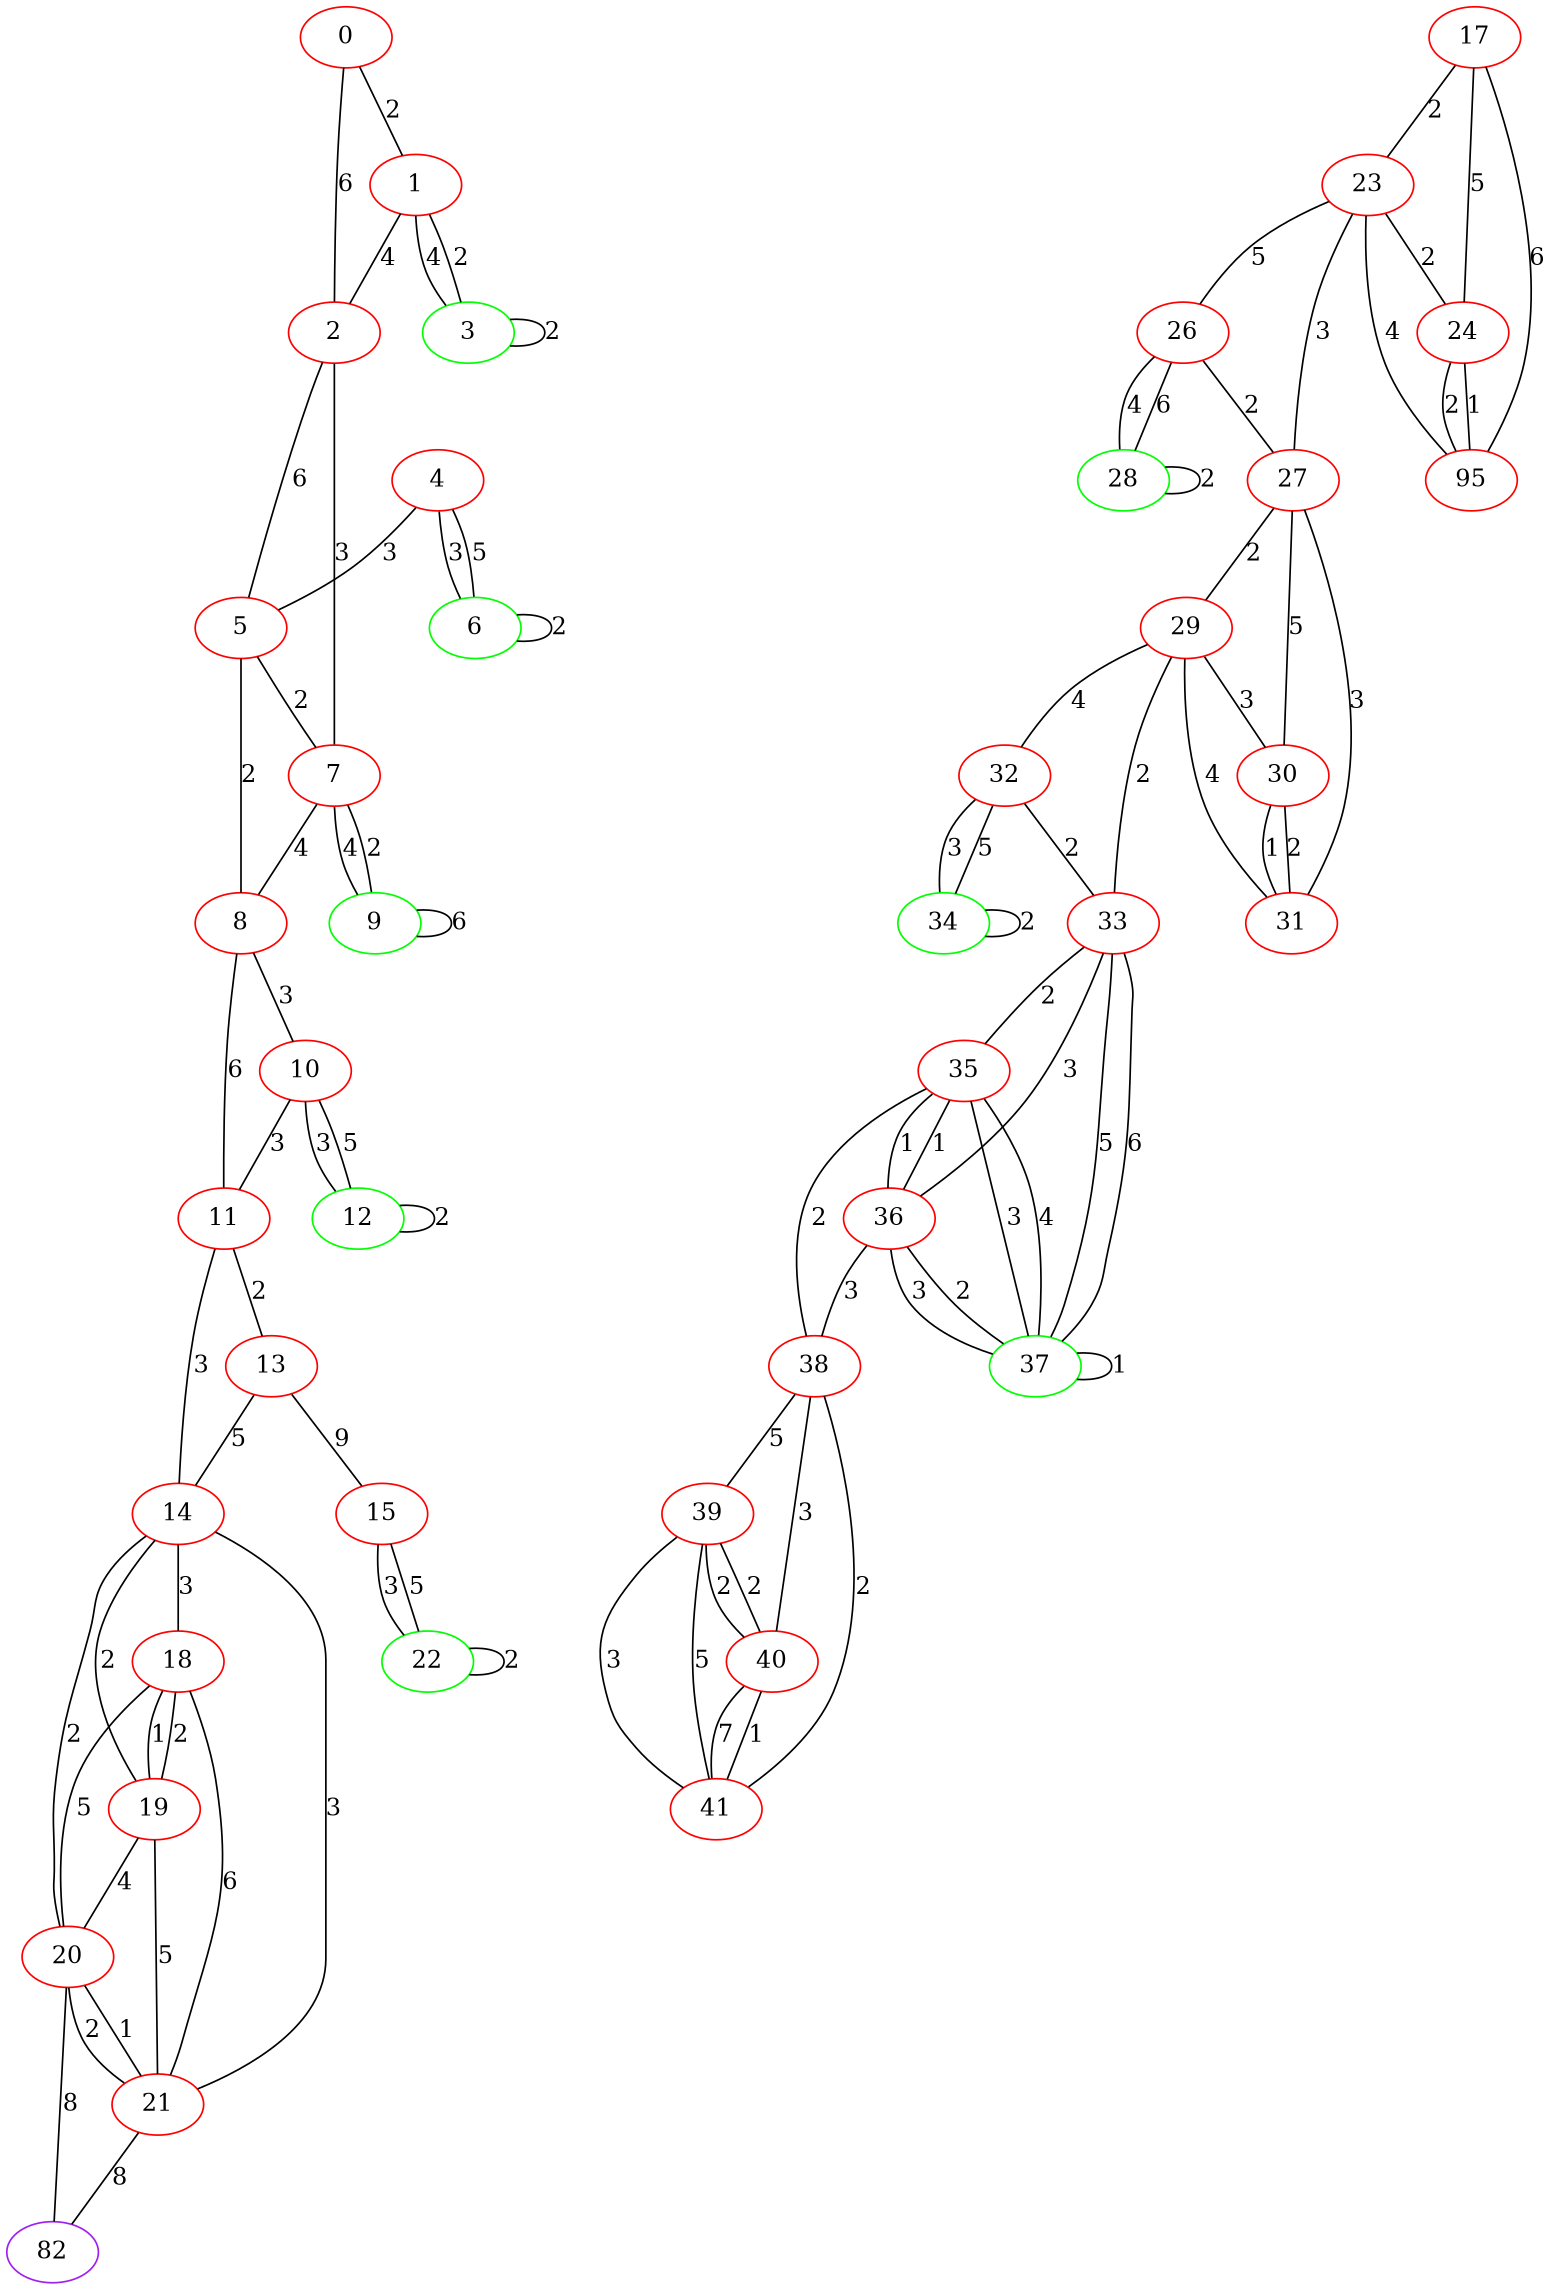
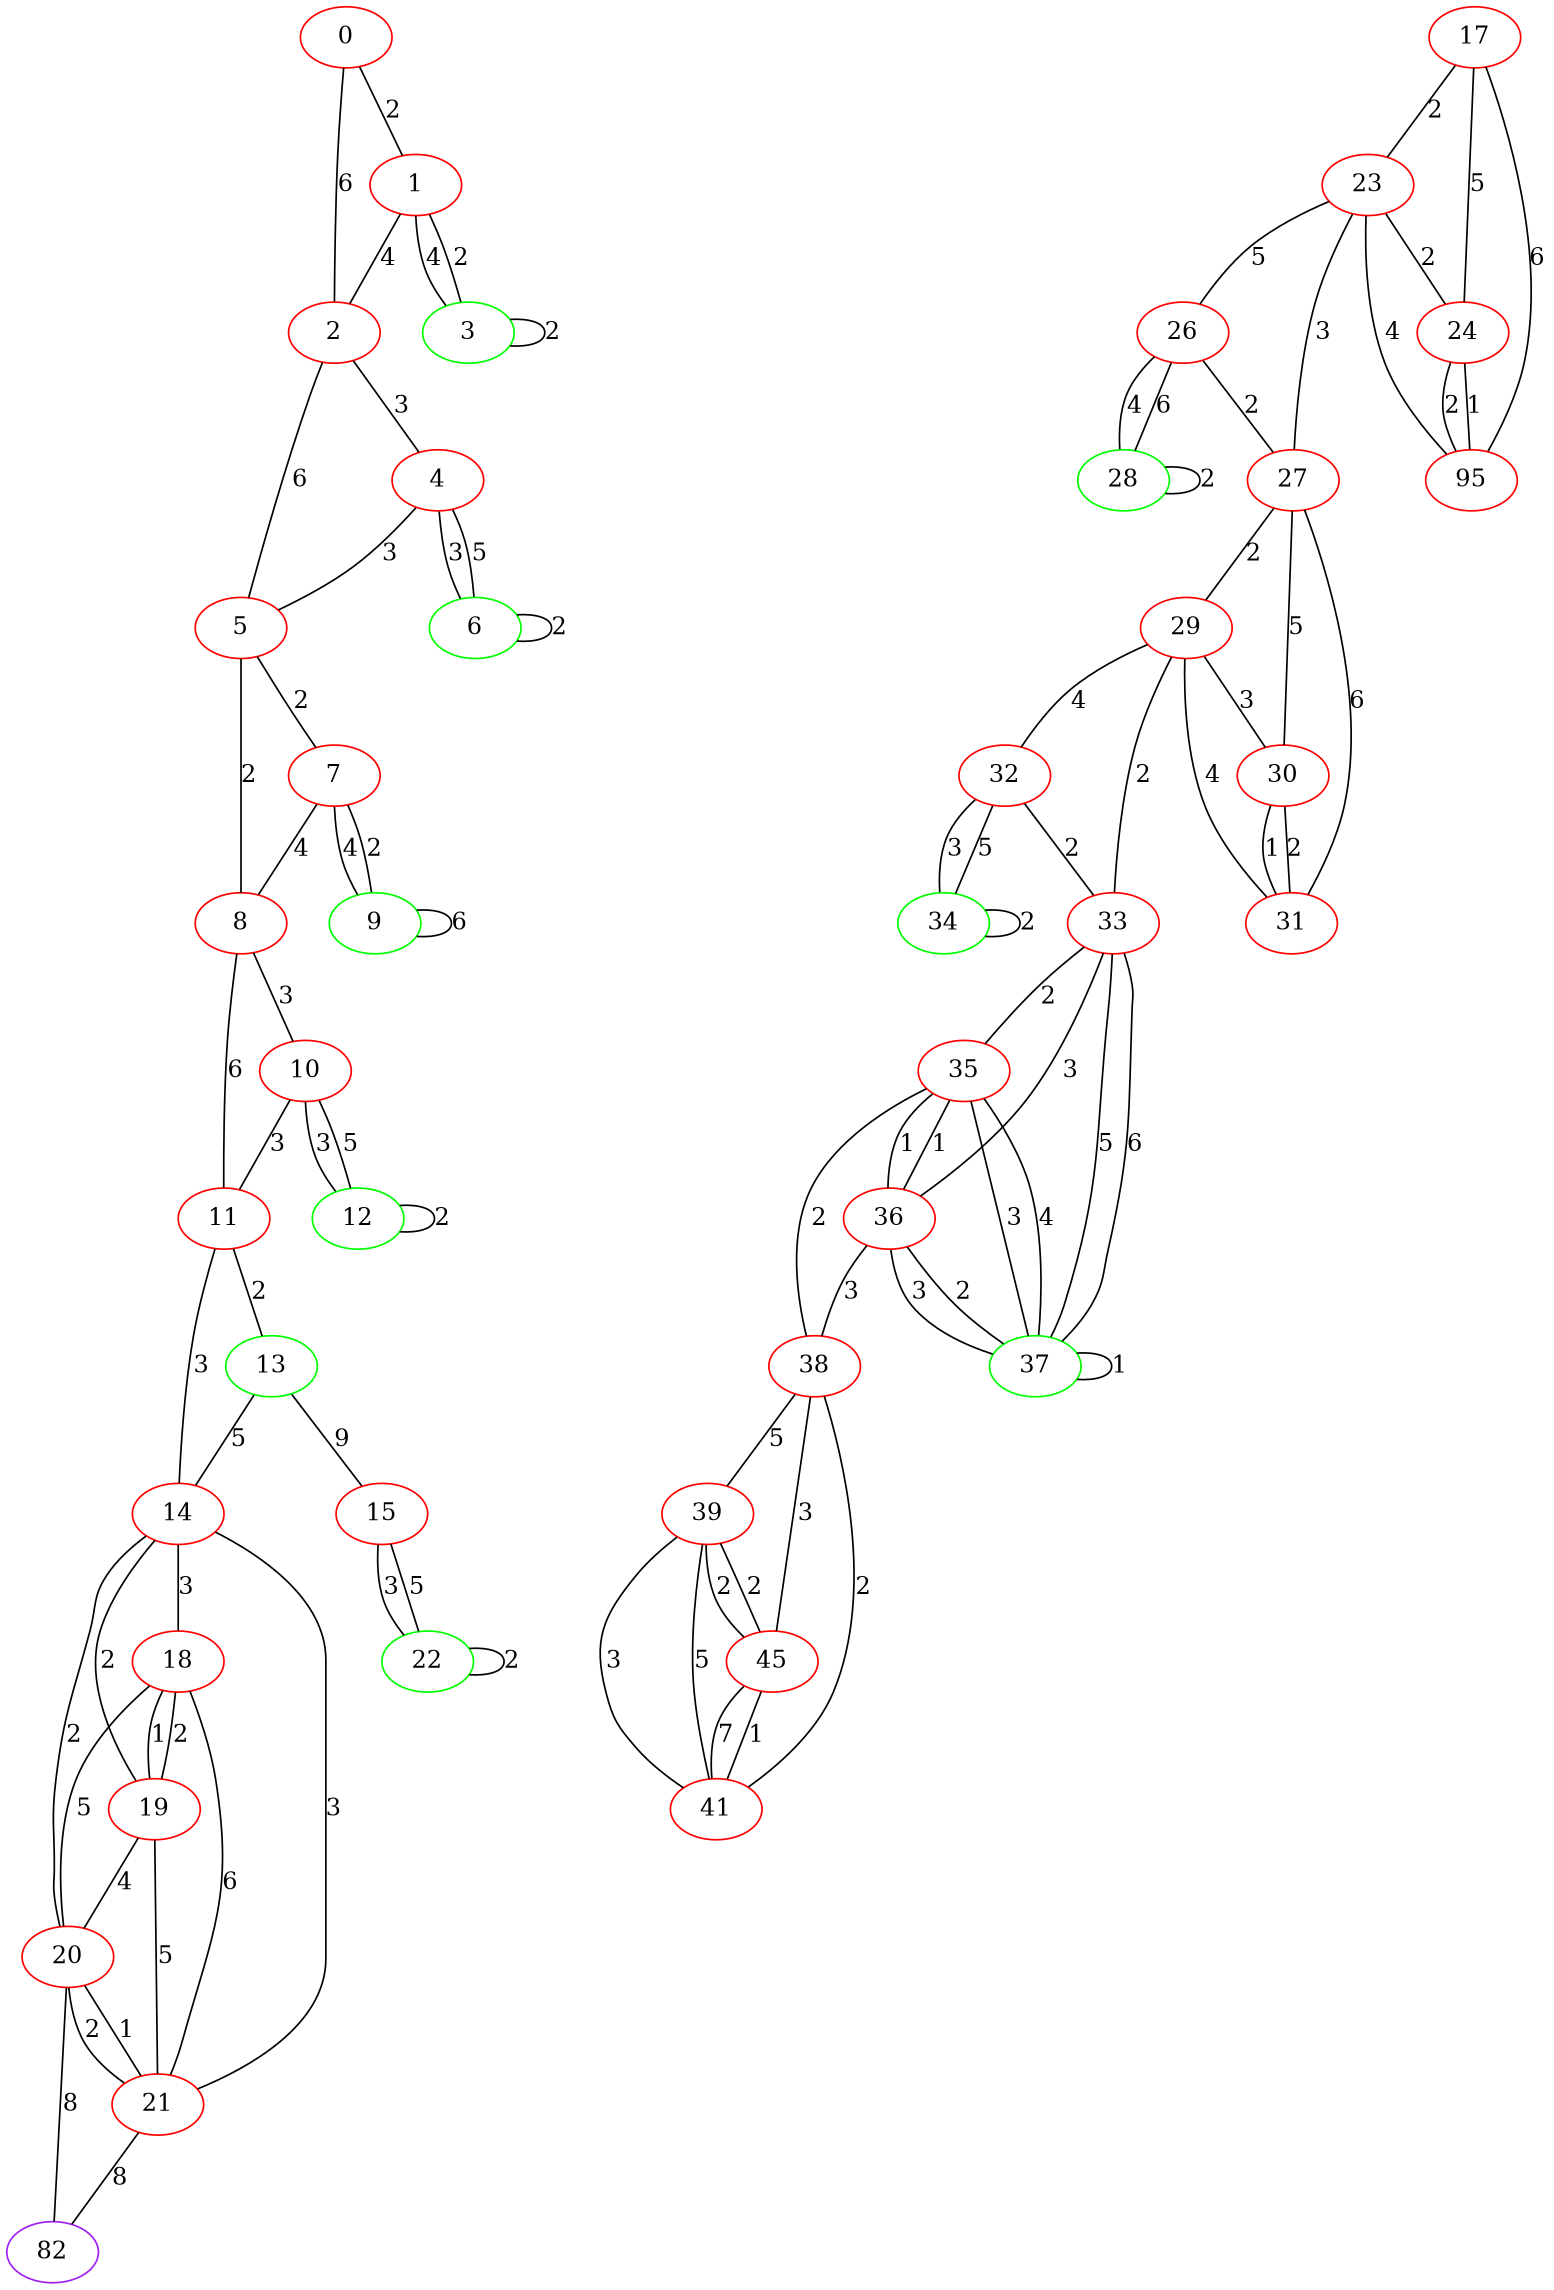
edge "2" -- "7": now "2" -- "4"
edge "27" -- "31": label "3" -> "6"
node "13": color red -> green
node "40": label "40" -> "45"
